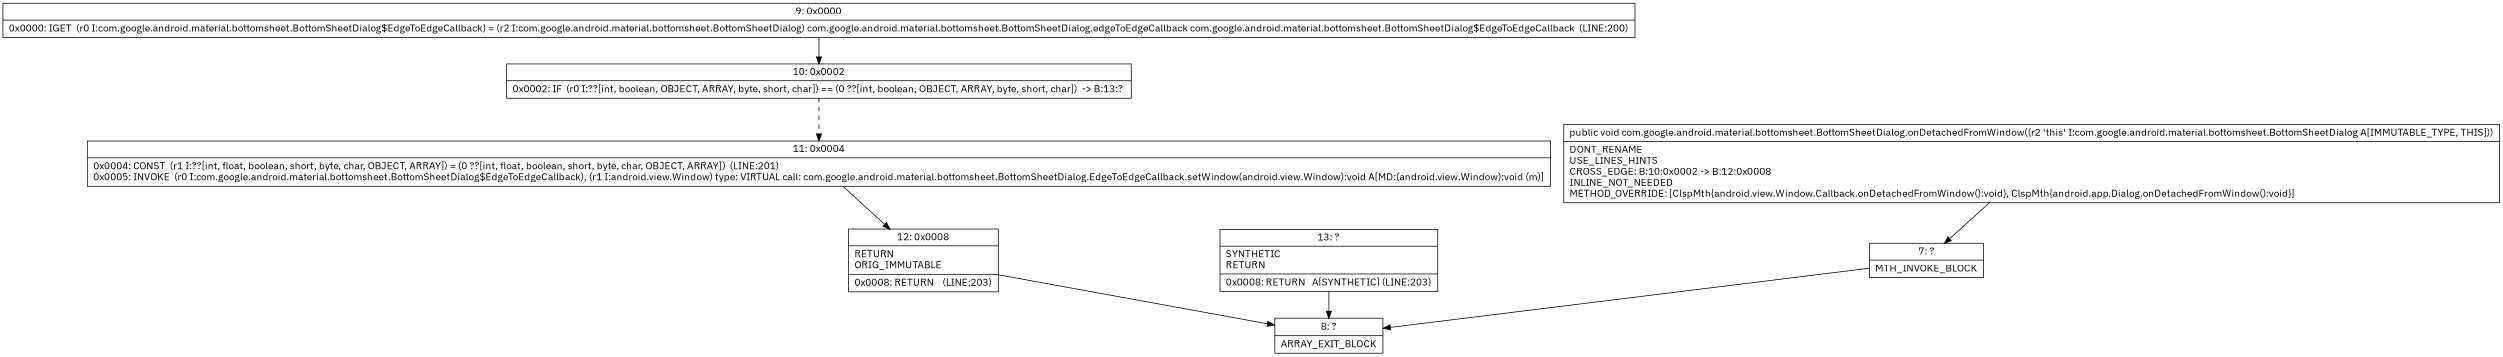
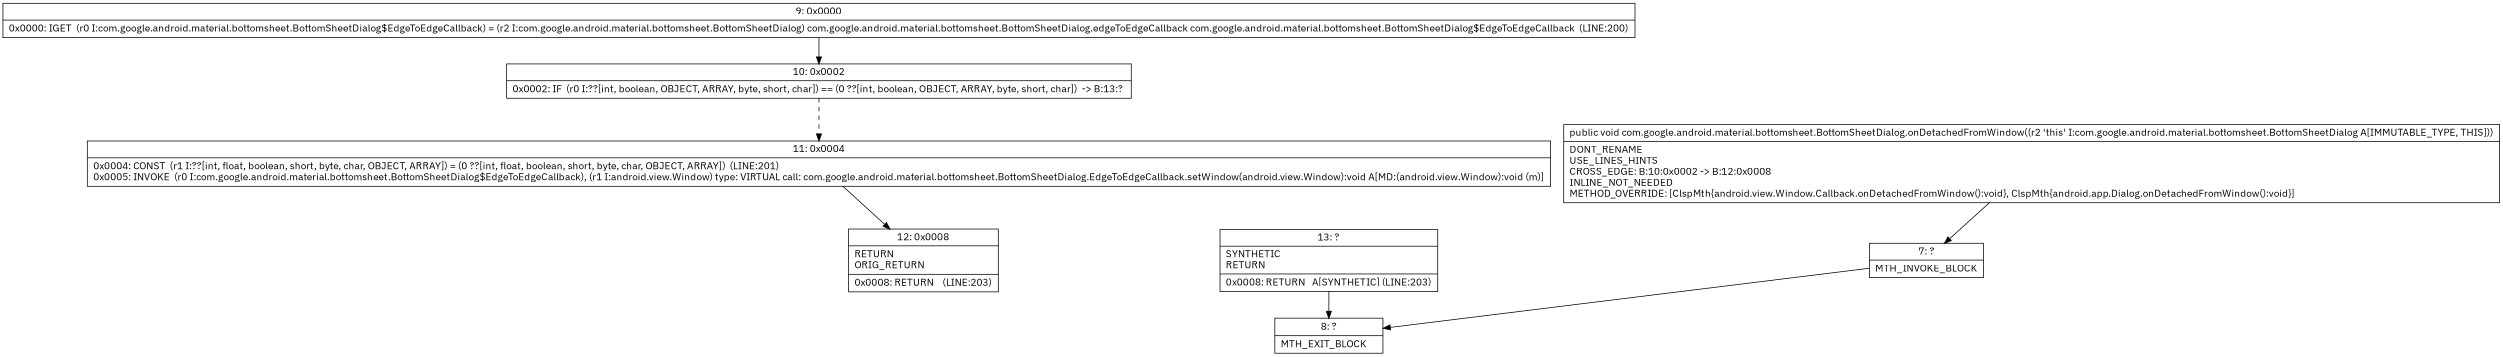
node "12: 0x0008": text "ORIG_IMMUTABLE" -> "ORIG_RETURN"
edge "12: 0x0008" -> "8: ?": removed
node "8: ?": text "ARRAY_EXIT_BLOCK" -> "MTH_EXIT_BLOCK"
